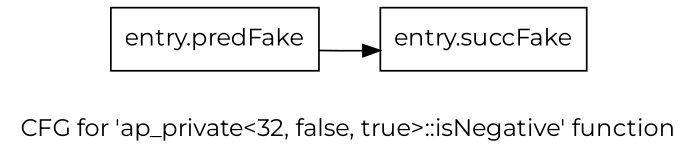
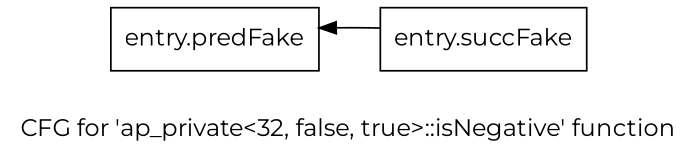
edge "entry.predFake" -> "entry.succFake": reversed
